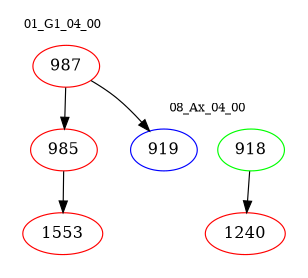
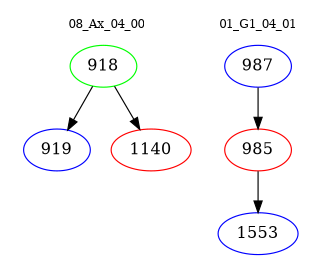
cluster "01_G1_04_00": label "01_G1_04_00" -> "01_G1_04_01"
node "987": color red -> blue
edge "987" -> "919": now "918" -> "919"
node "1553": color red -> blue
node "1240": label "1240" -> "1140"
